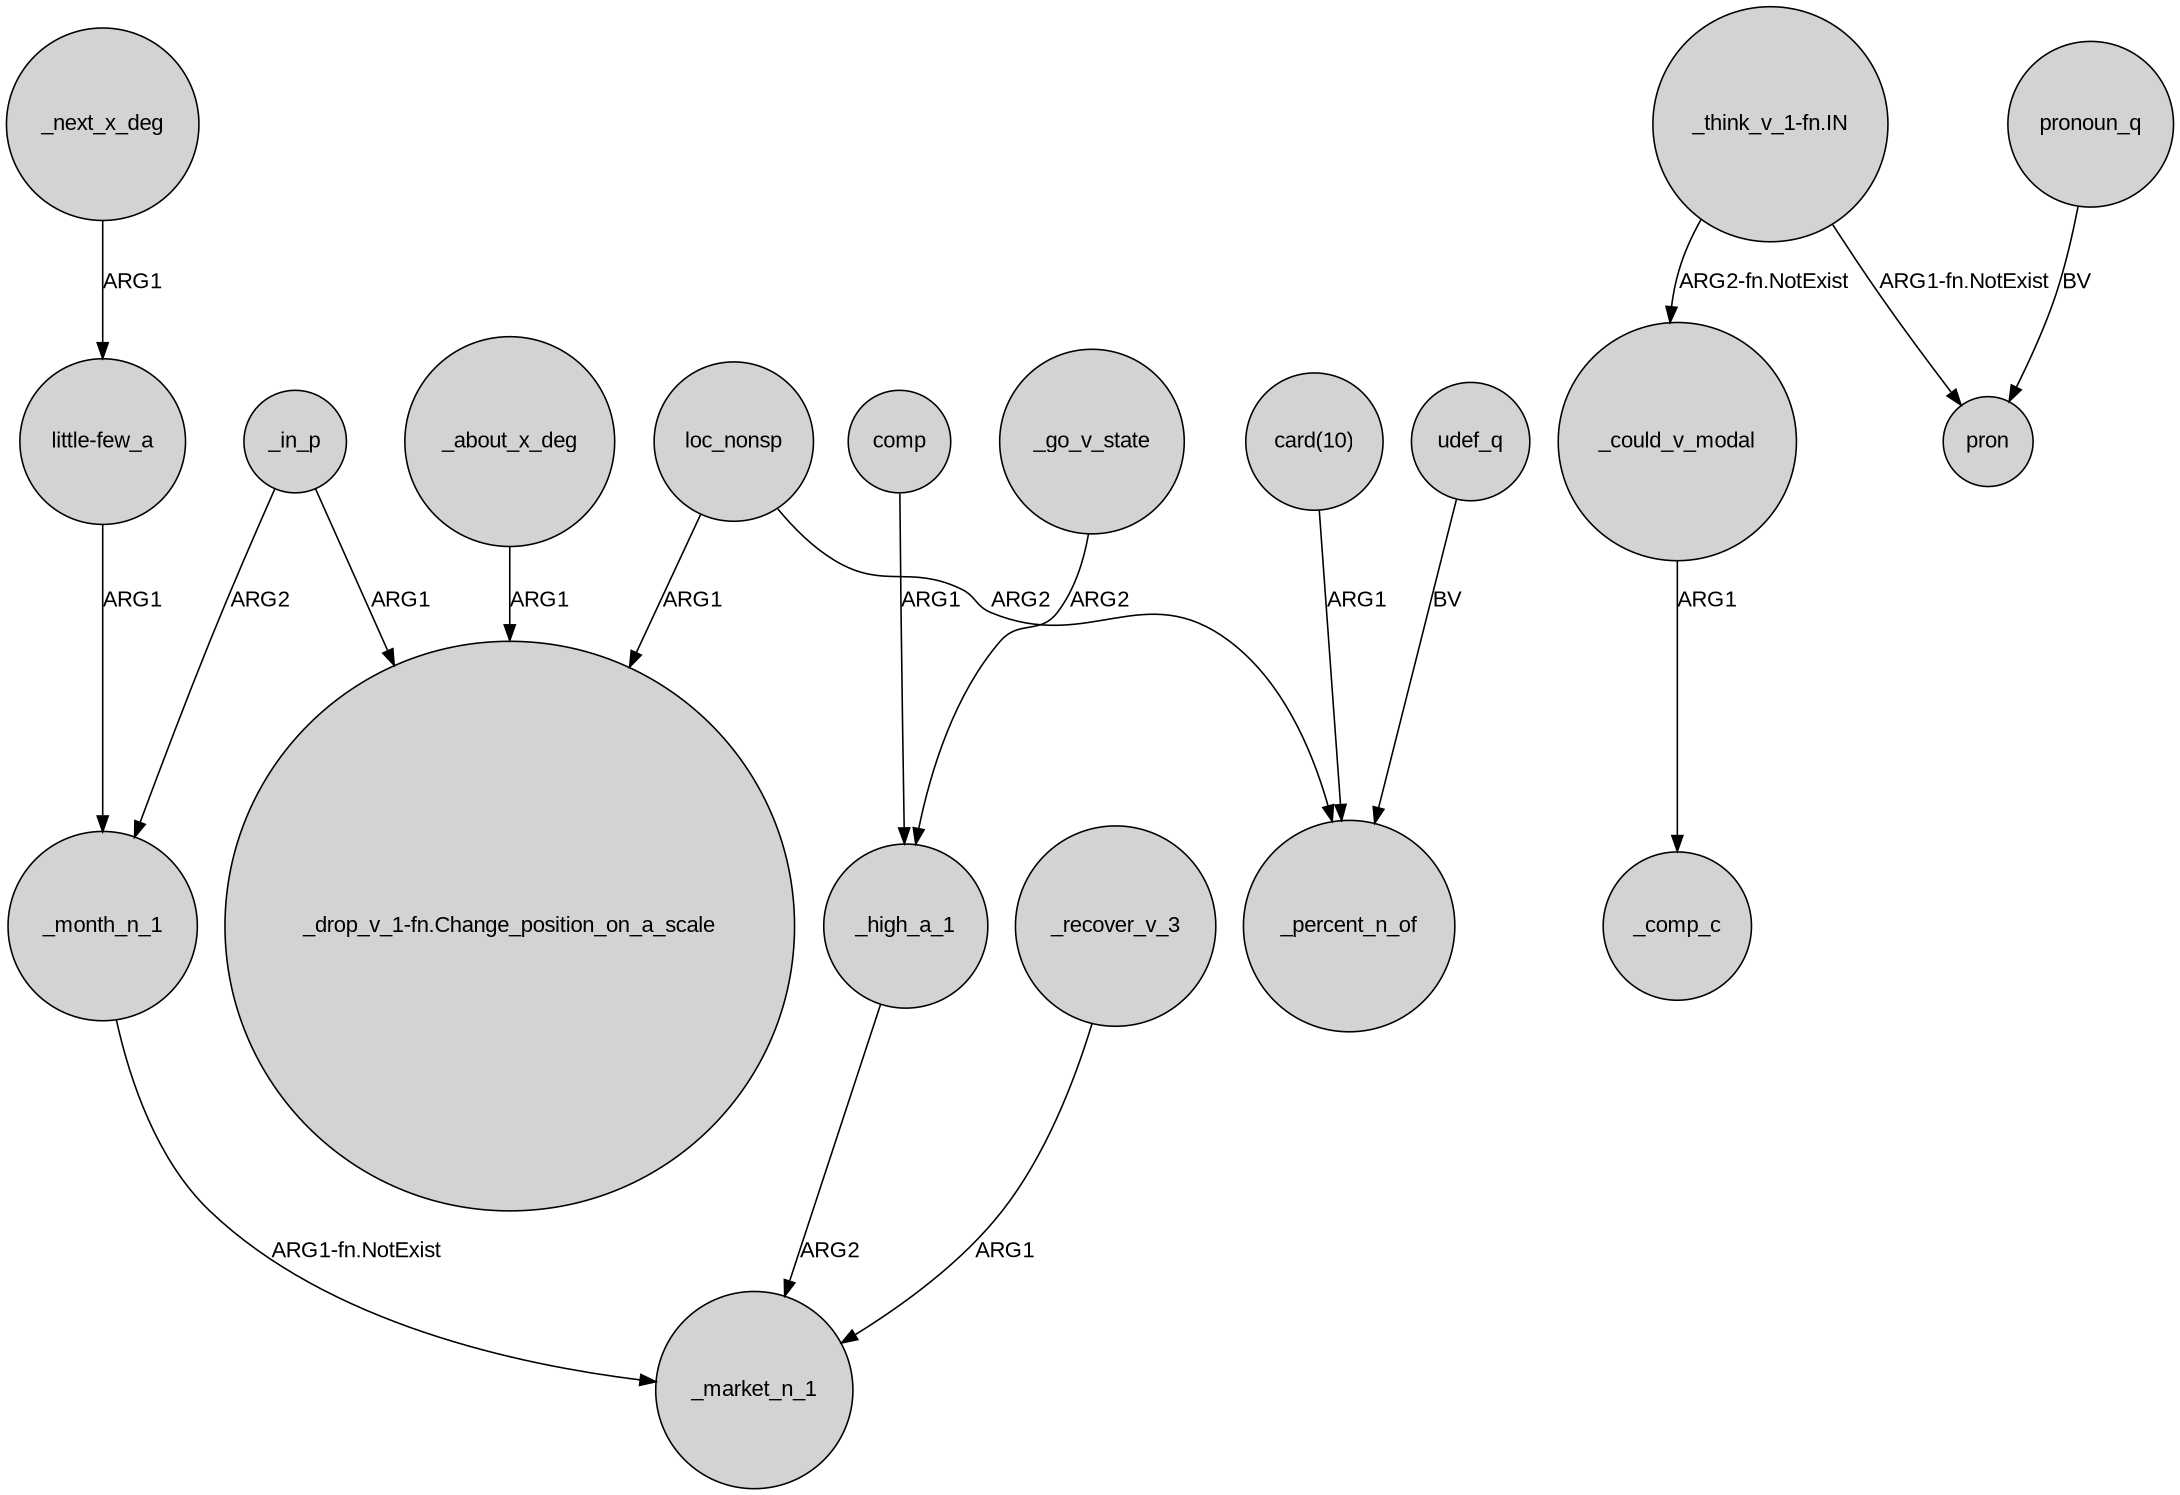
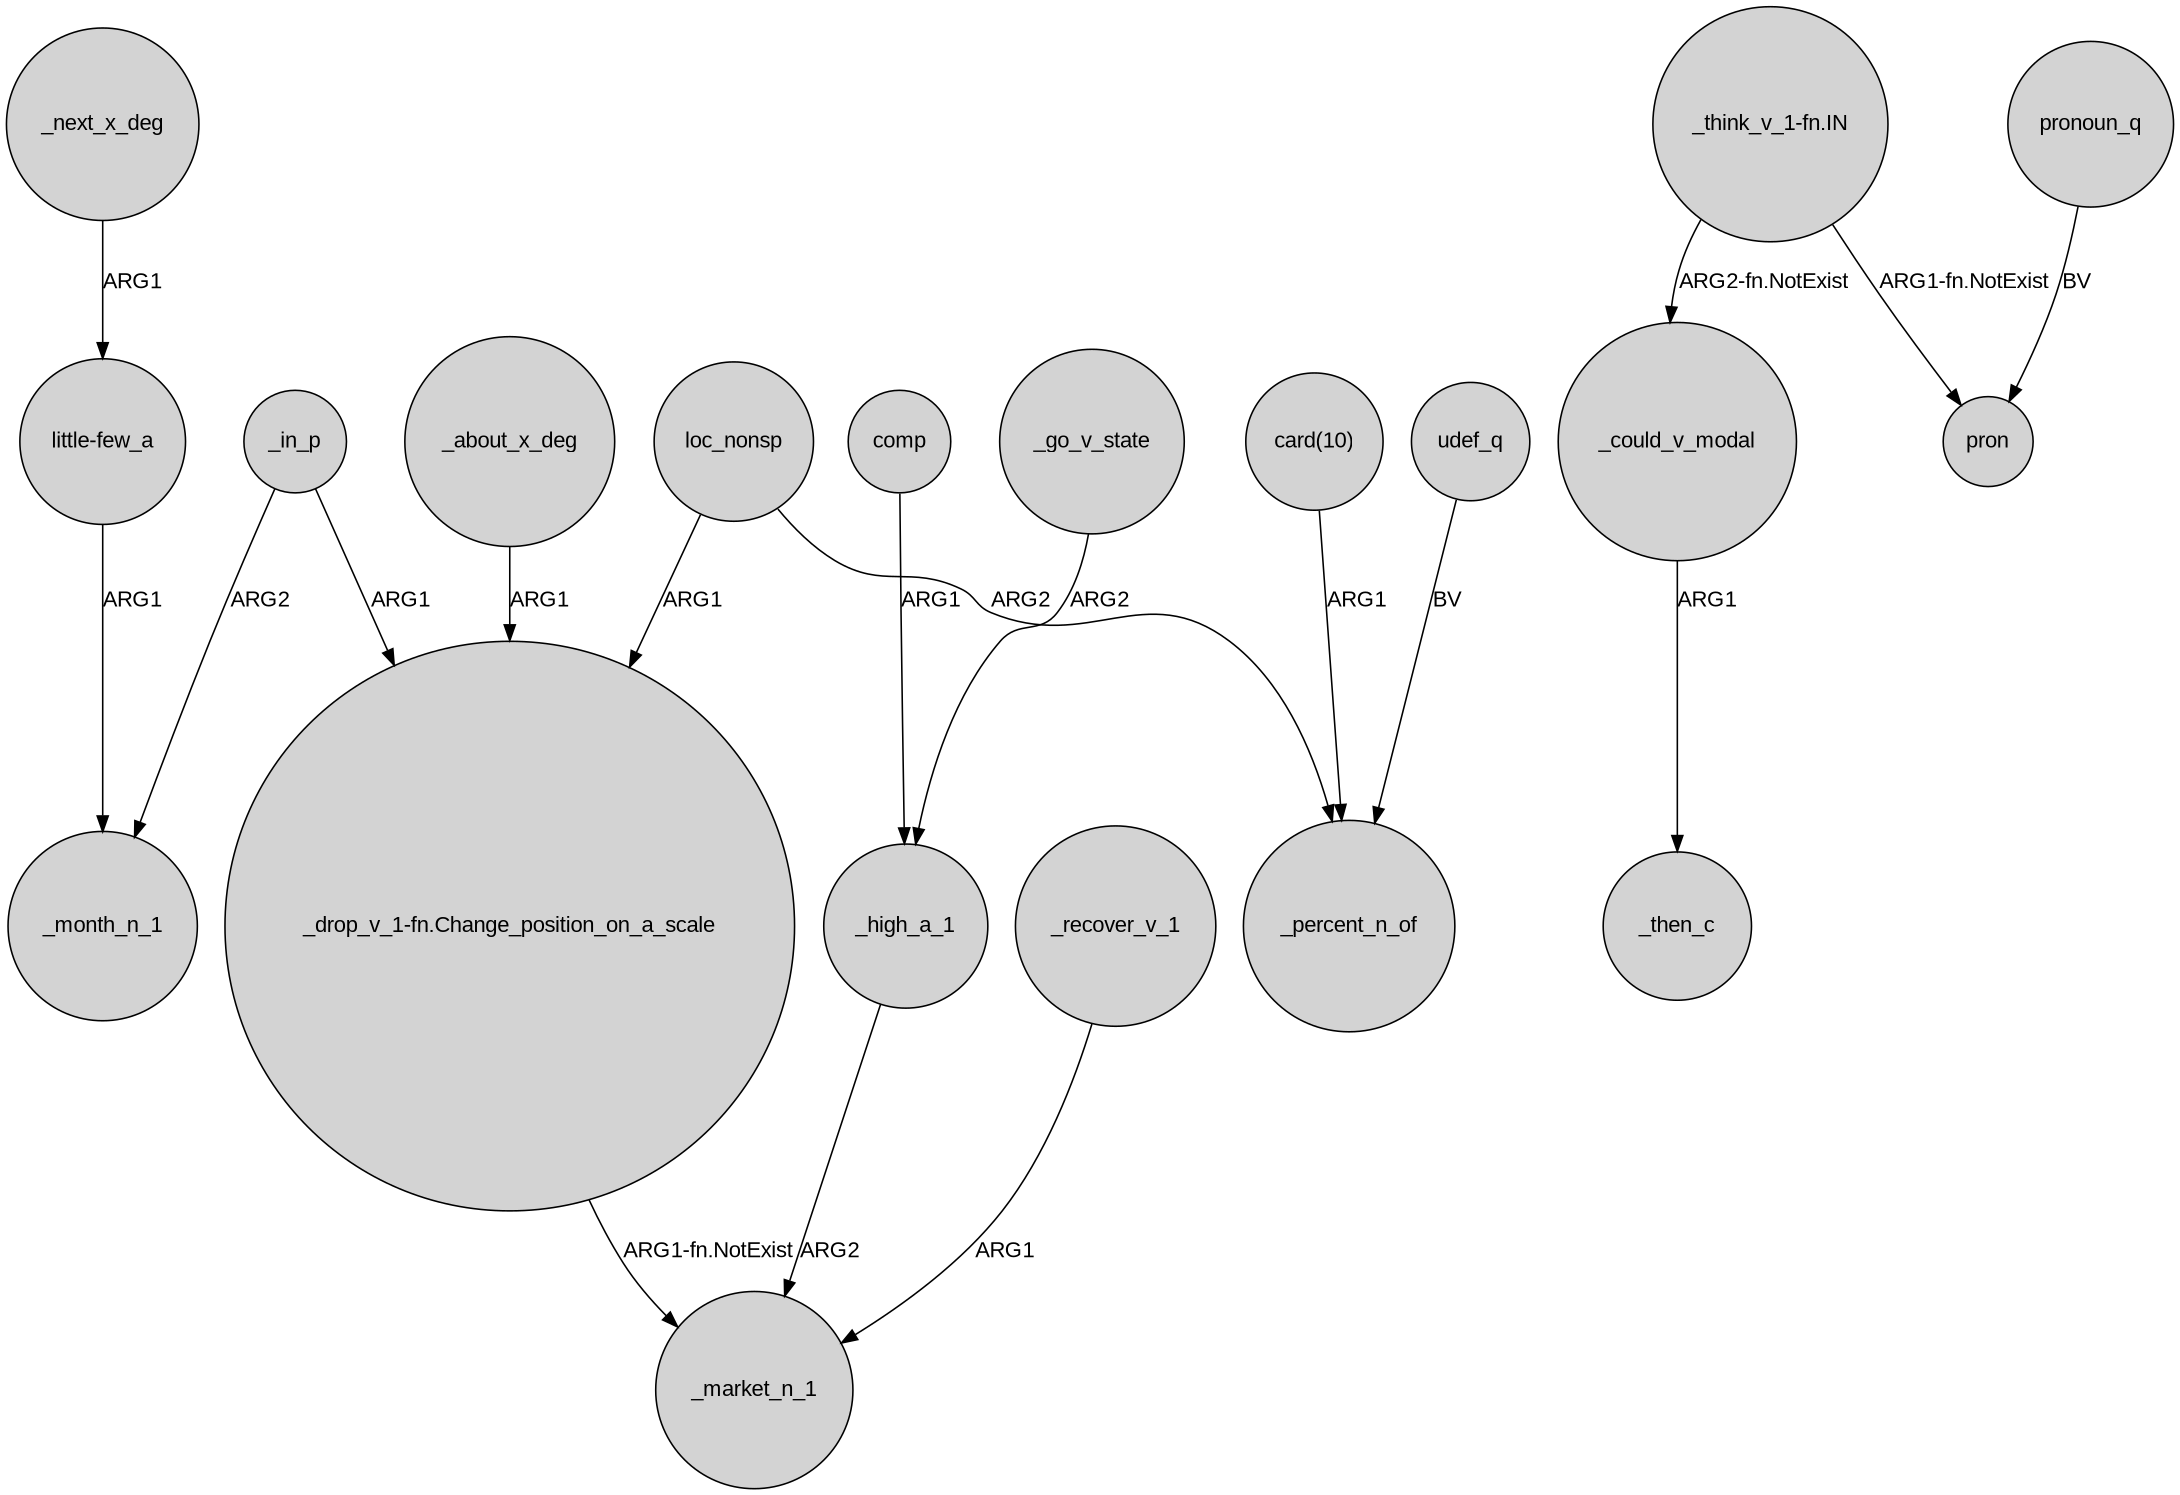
node "_recover_v_3": label "_recover_v_3" -> "_recover_v_1"
node "_comp_c": label "_comp_c" -> "_then_c"
edge "_month_n_1" -> "_market_n_1": now "_drop_v_1-fn.Change_position_on_a_scale" -> "_market_n_1"
